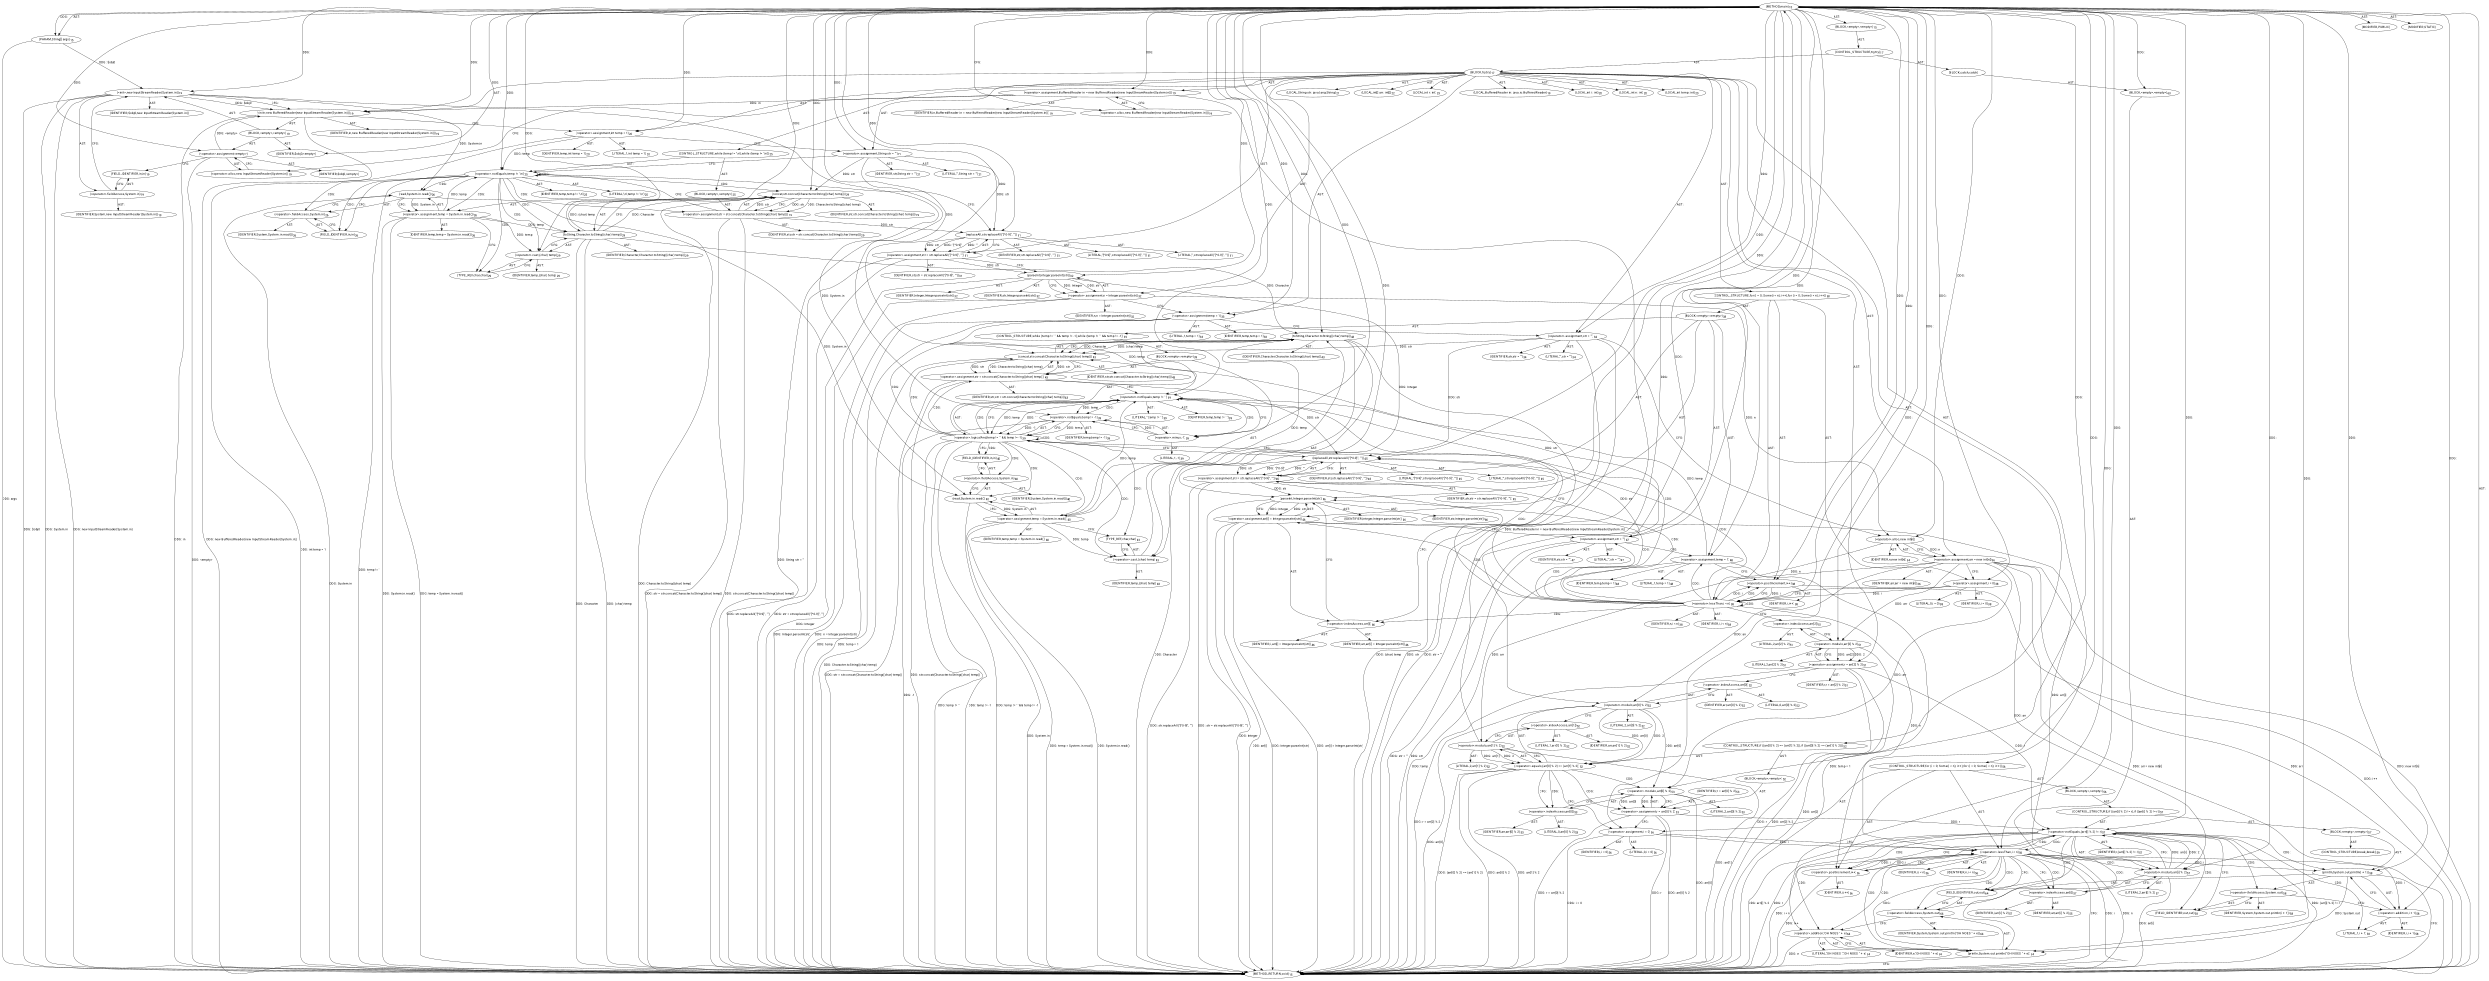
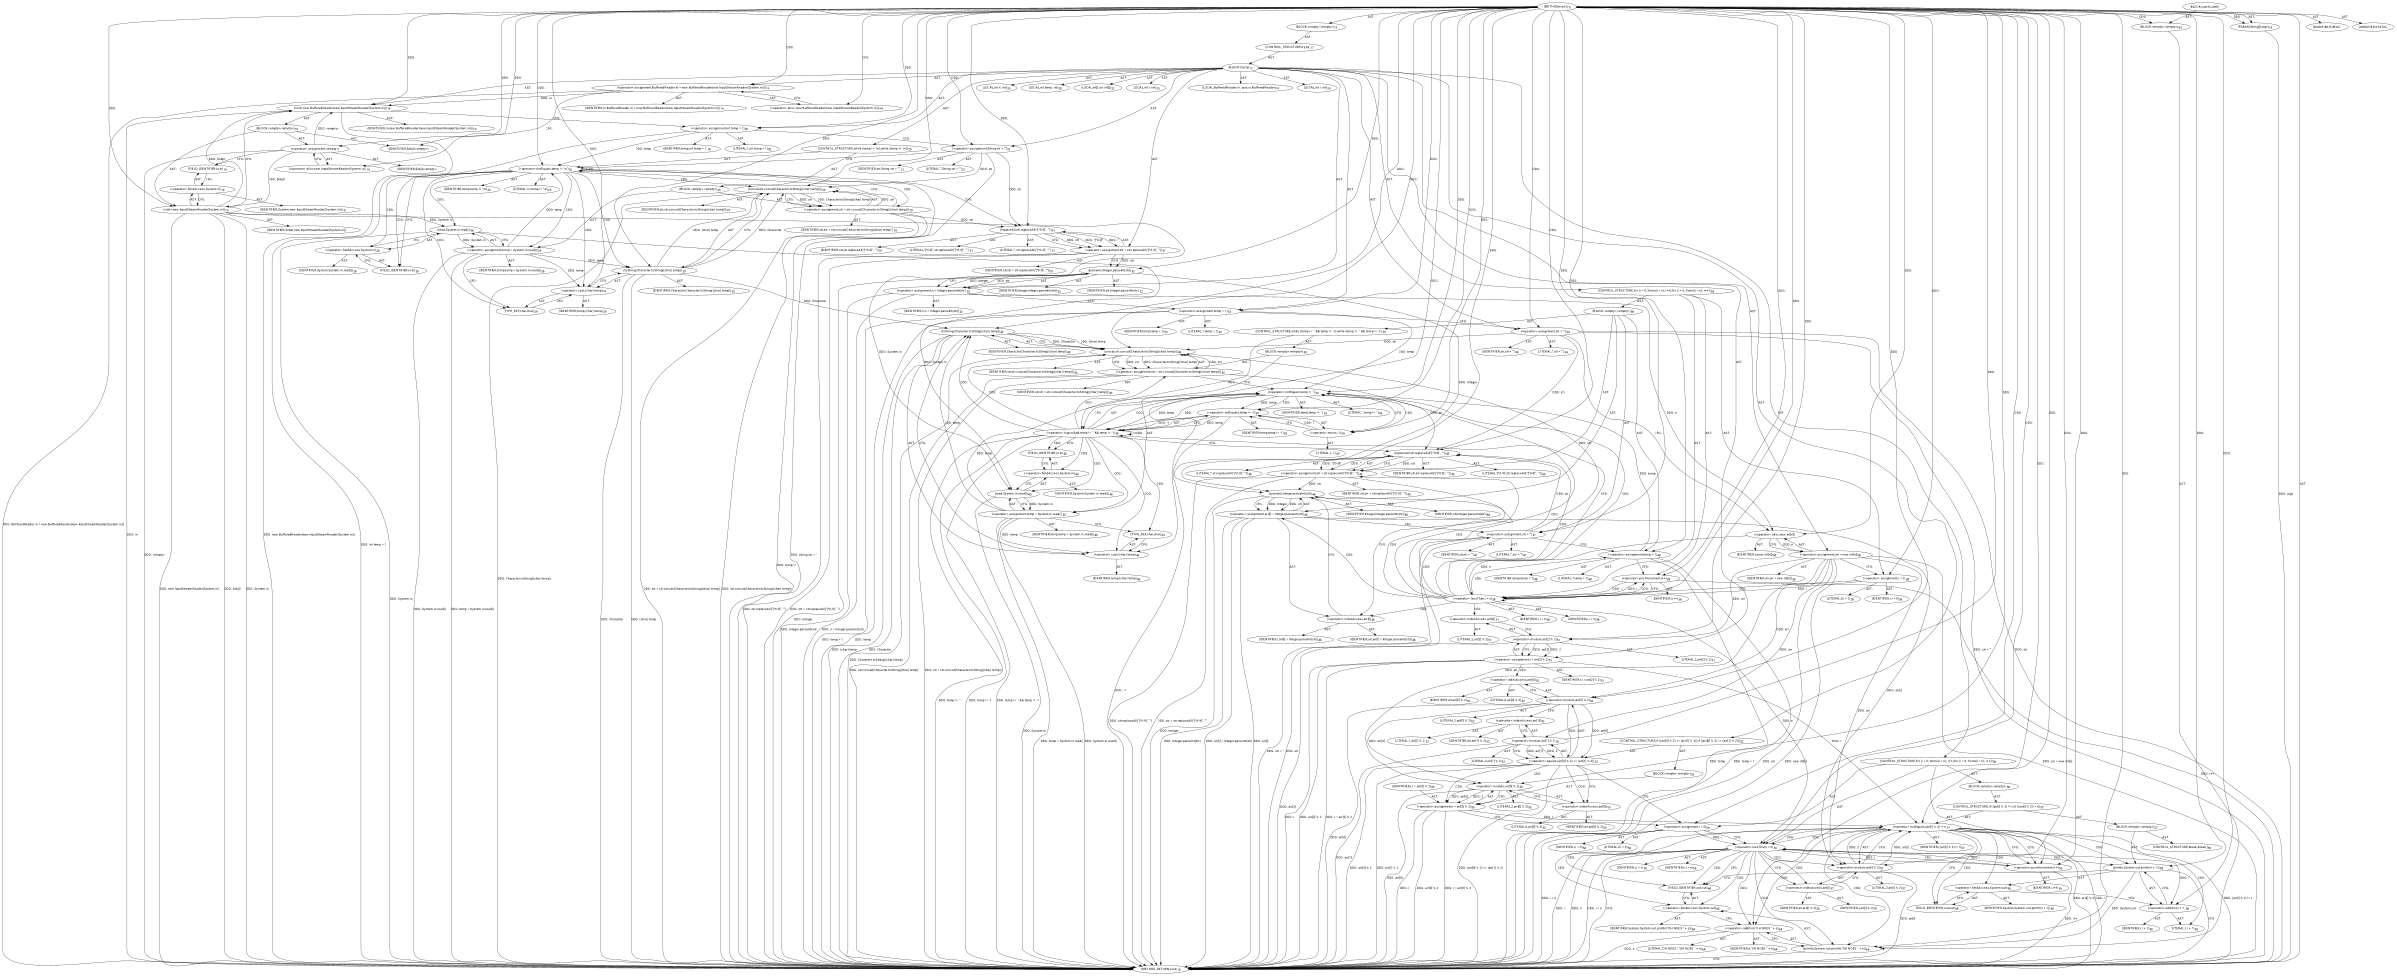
edge "(CONTROL_STRUCTURE,try,try)" -> "(BLOCK,catch,catch)": removed, label "AST:"
edge "(PARAM,String[] args)" -> "(<init>,new InputStreamReader(System.in))": now "(<operator>.assignment,<empty>)" -> "(<init>,new InputStreamReader(System.in))"
node "(LOCAL,String str: java.lang.String)": removed
